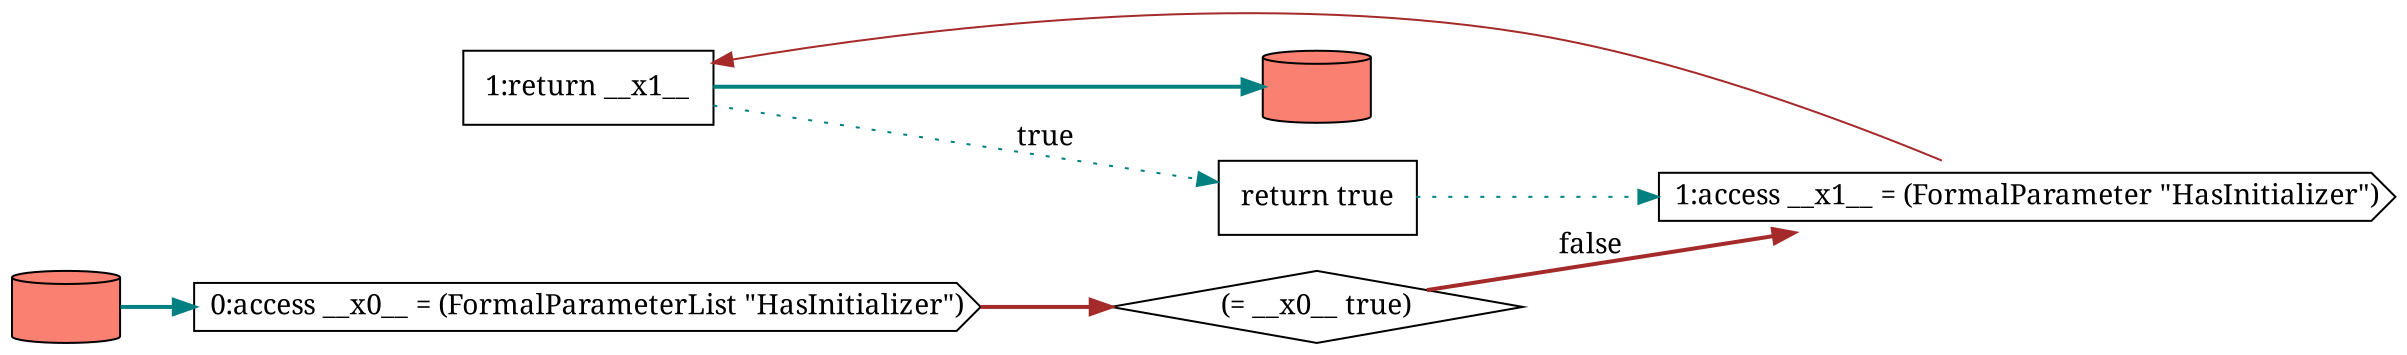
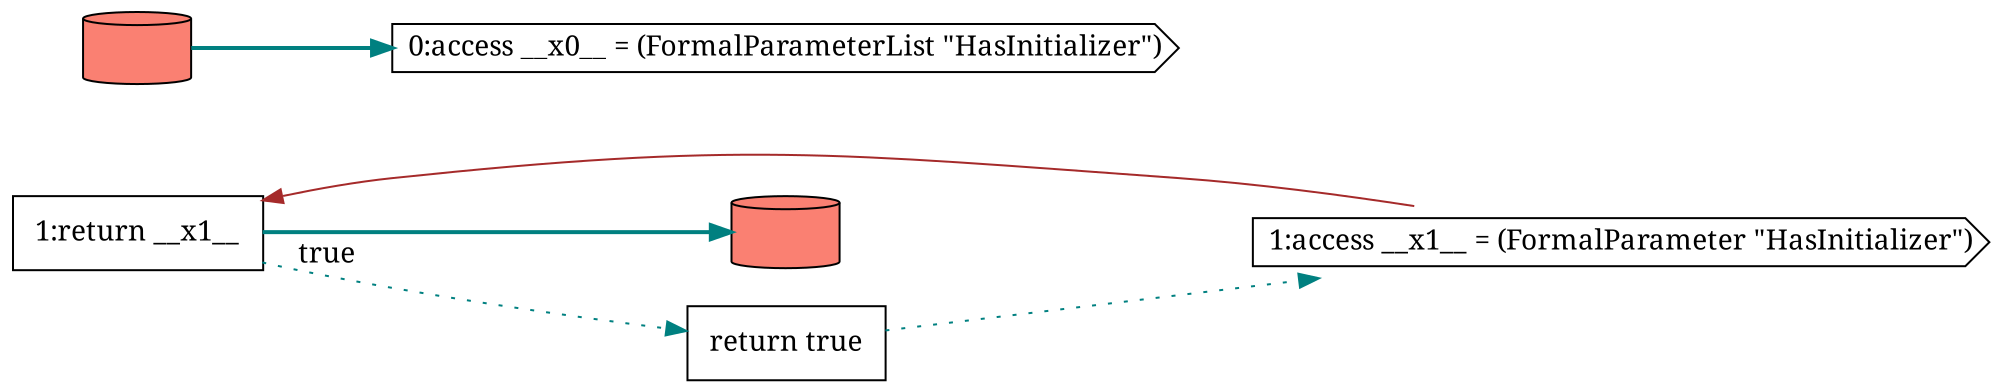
node "(= __x0__ true)": removed
